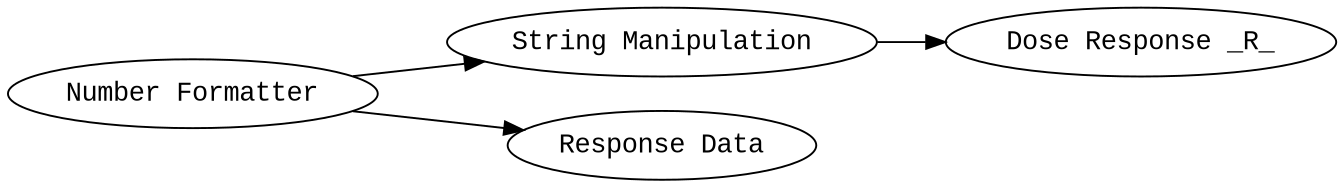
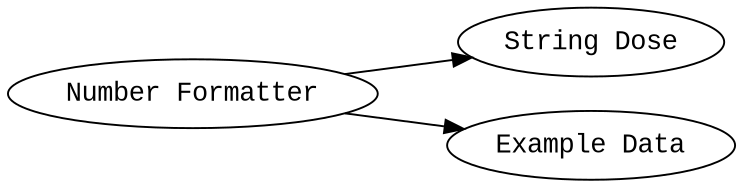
node "String Manipulation": label "String Manipulation" -> "String Dose"
node "Dose Response _R_": removed
node "Response Data": label "Response Data" -> "Example Data"
